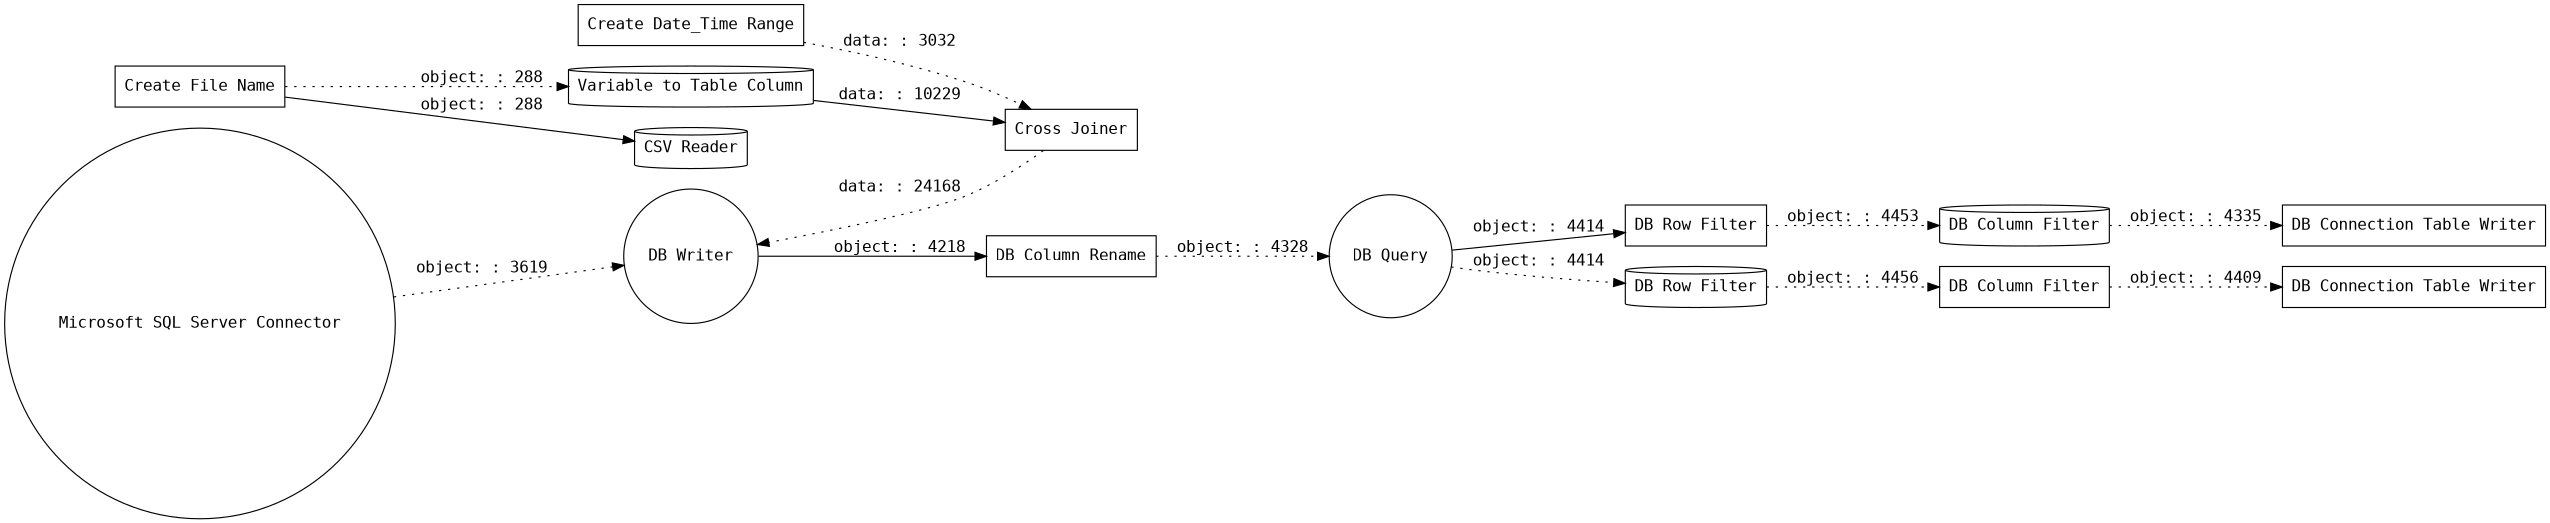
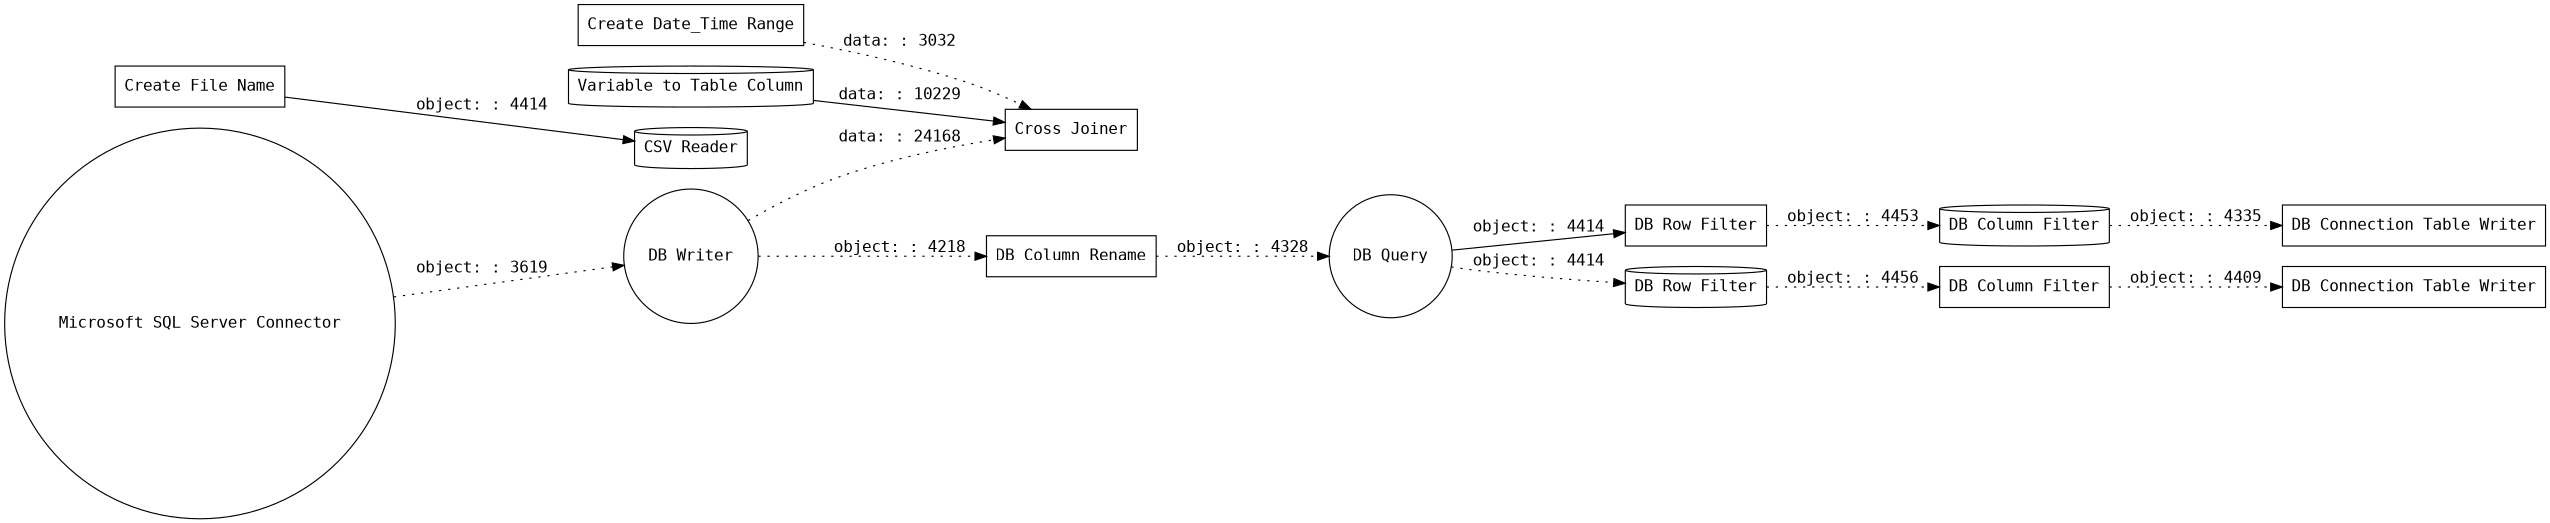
edge "Create File Name" -> "Variable to Table Column": removed, label "object: : 288"
edge "Create File Name" -> "CSV Reader": label "object: : 288" -> "object: : 4414"
edge "Cross Joiner" -> "DB Writer": reversed
edge "DB Writer" -> "DB Column Rename": style solid -> dotted
